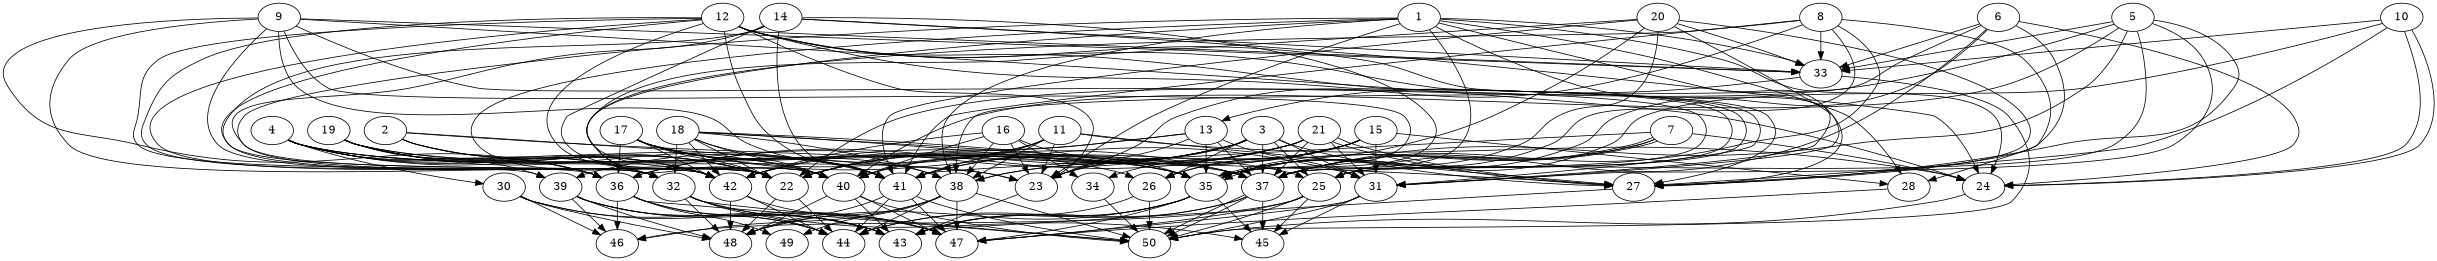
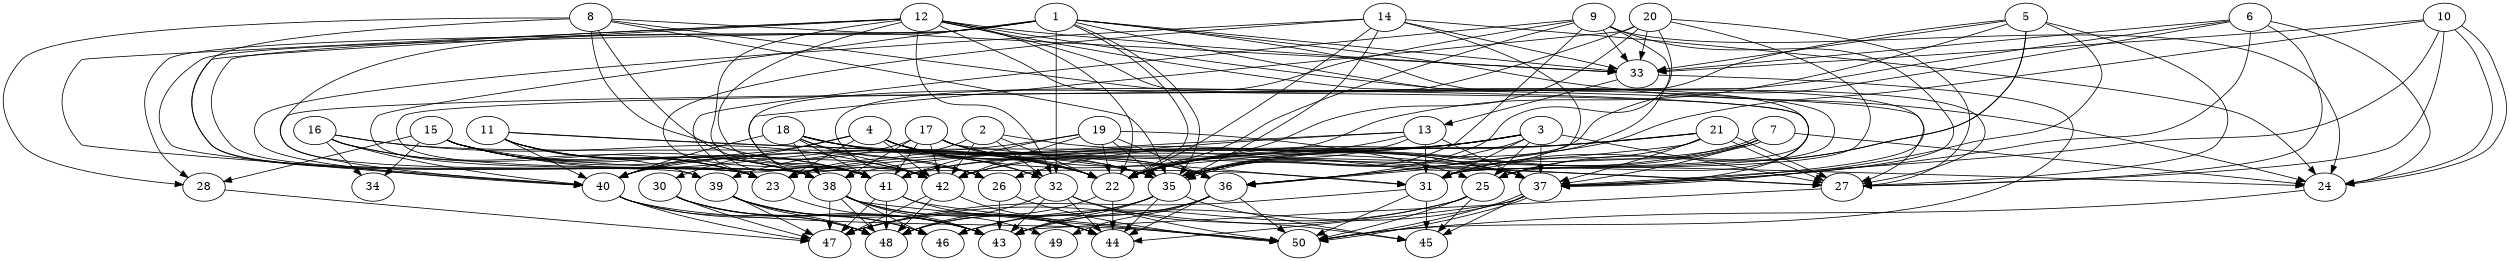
edge "10" -> "37": added
edge "34" -> "50": removed
edge "38" -> "43": added
